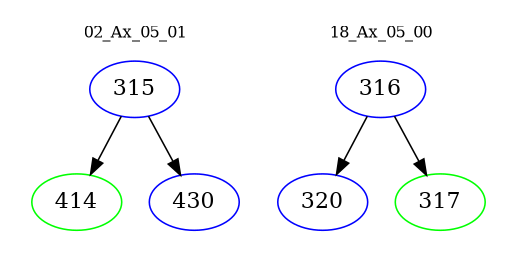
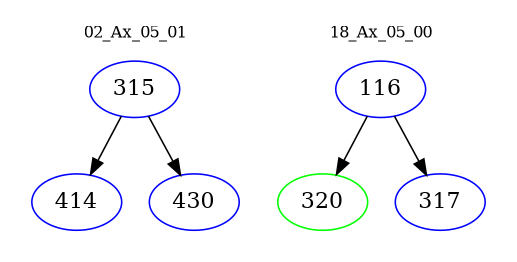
node "316": label "316" -> "116"
node "414": color green -> blue
node "320": color blue -> green
node "317": color green -> blue
